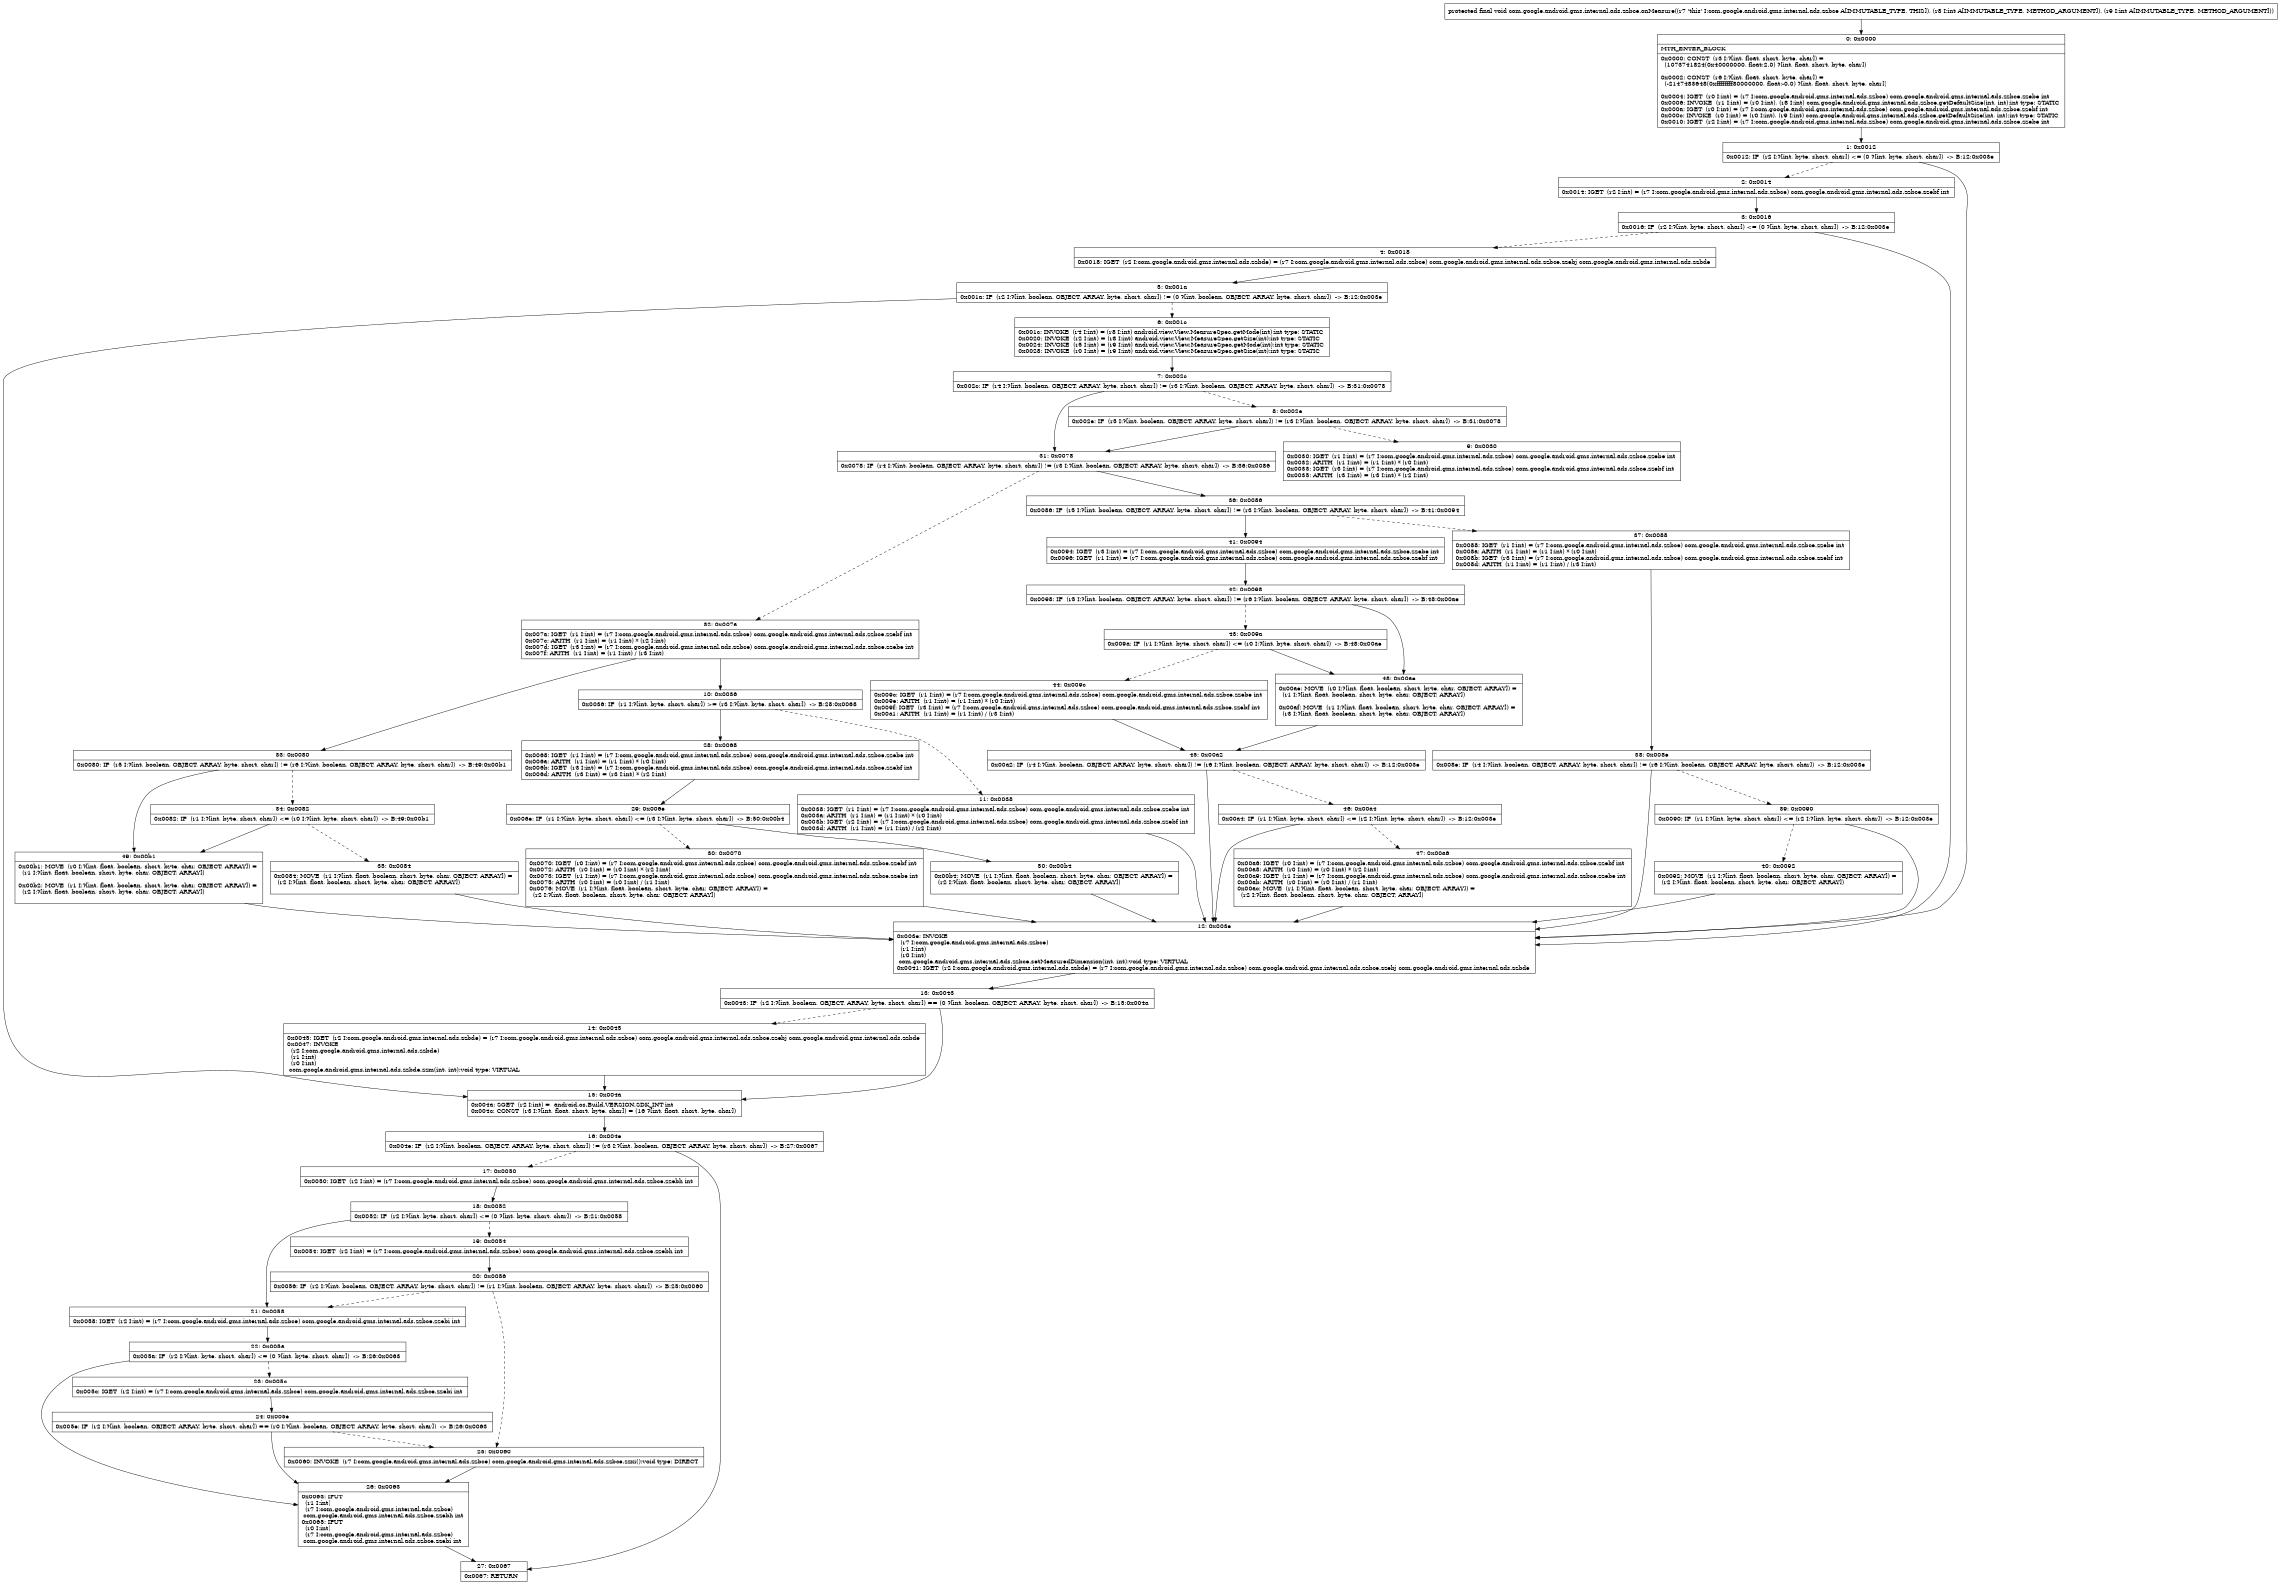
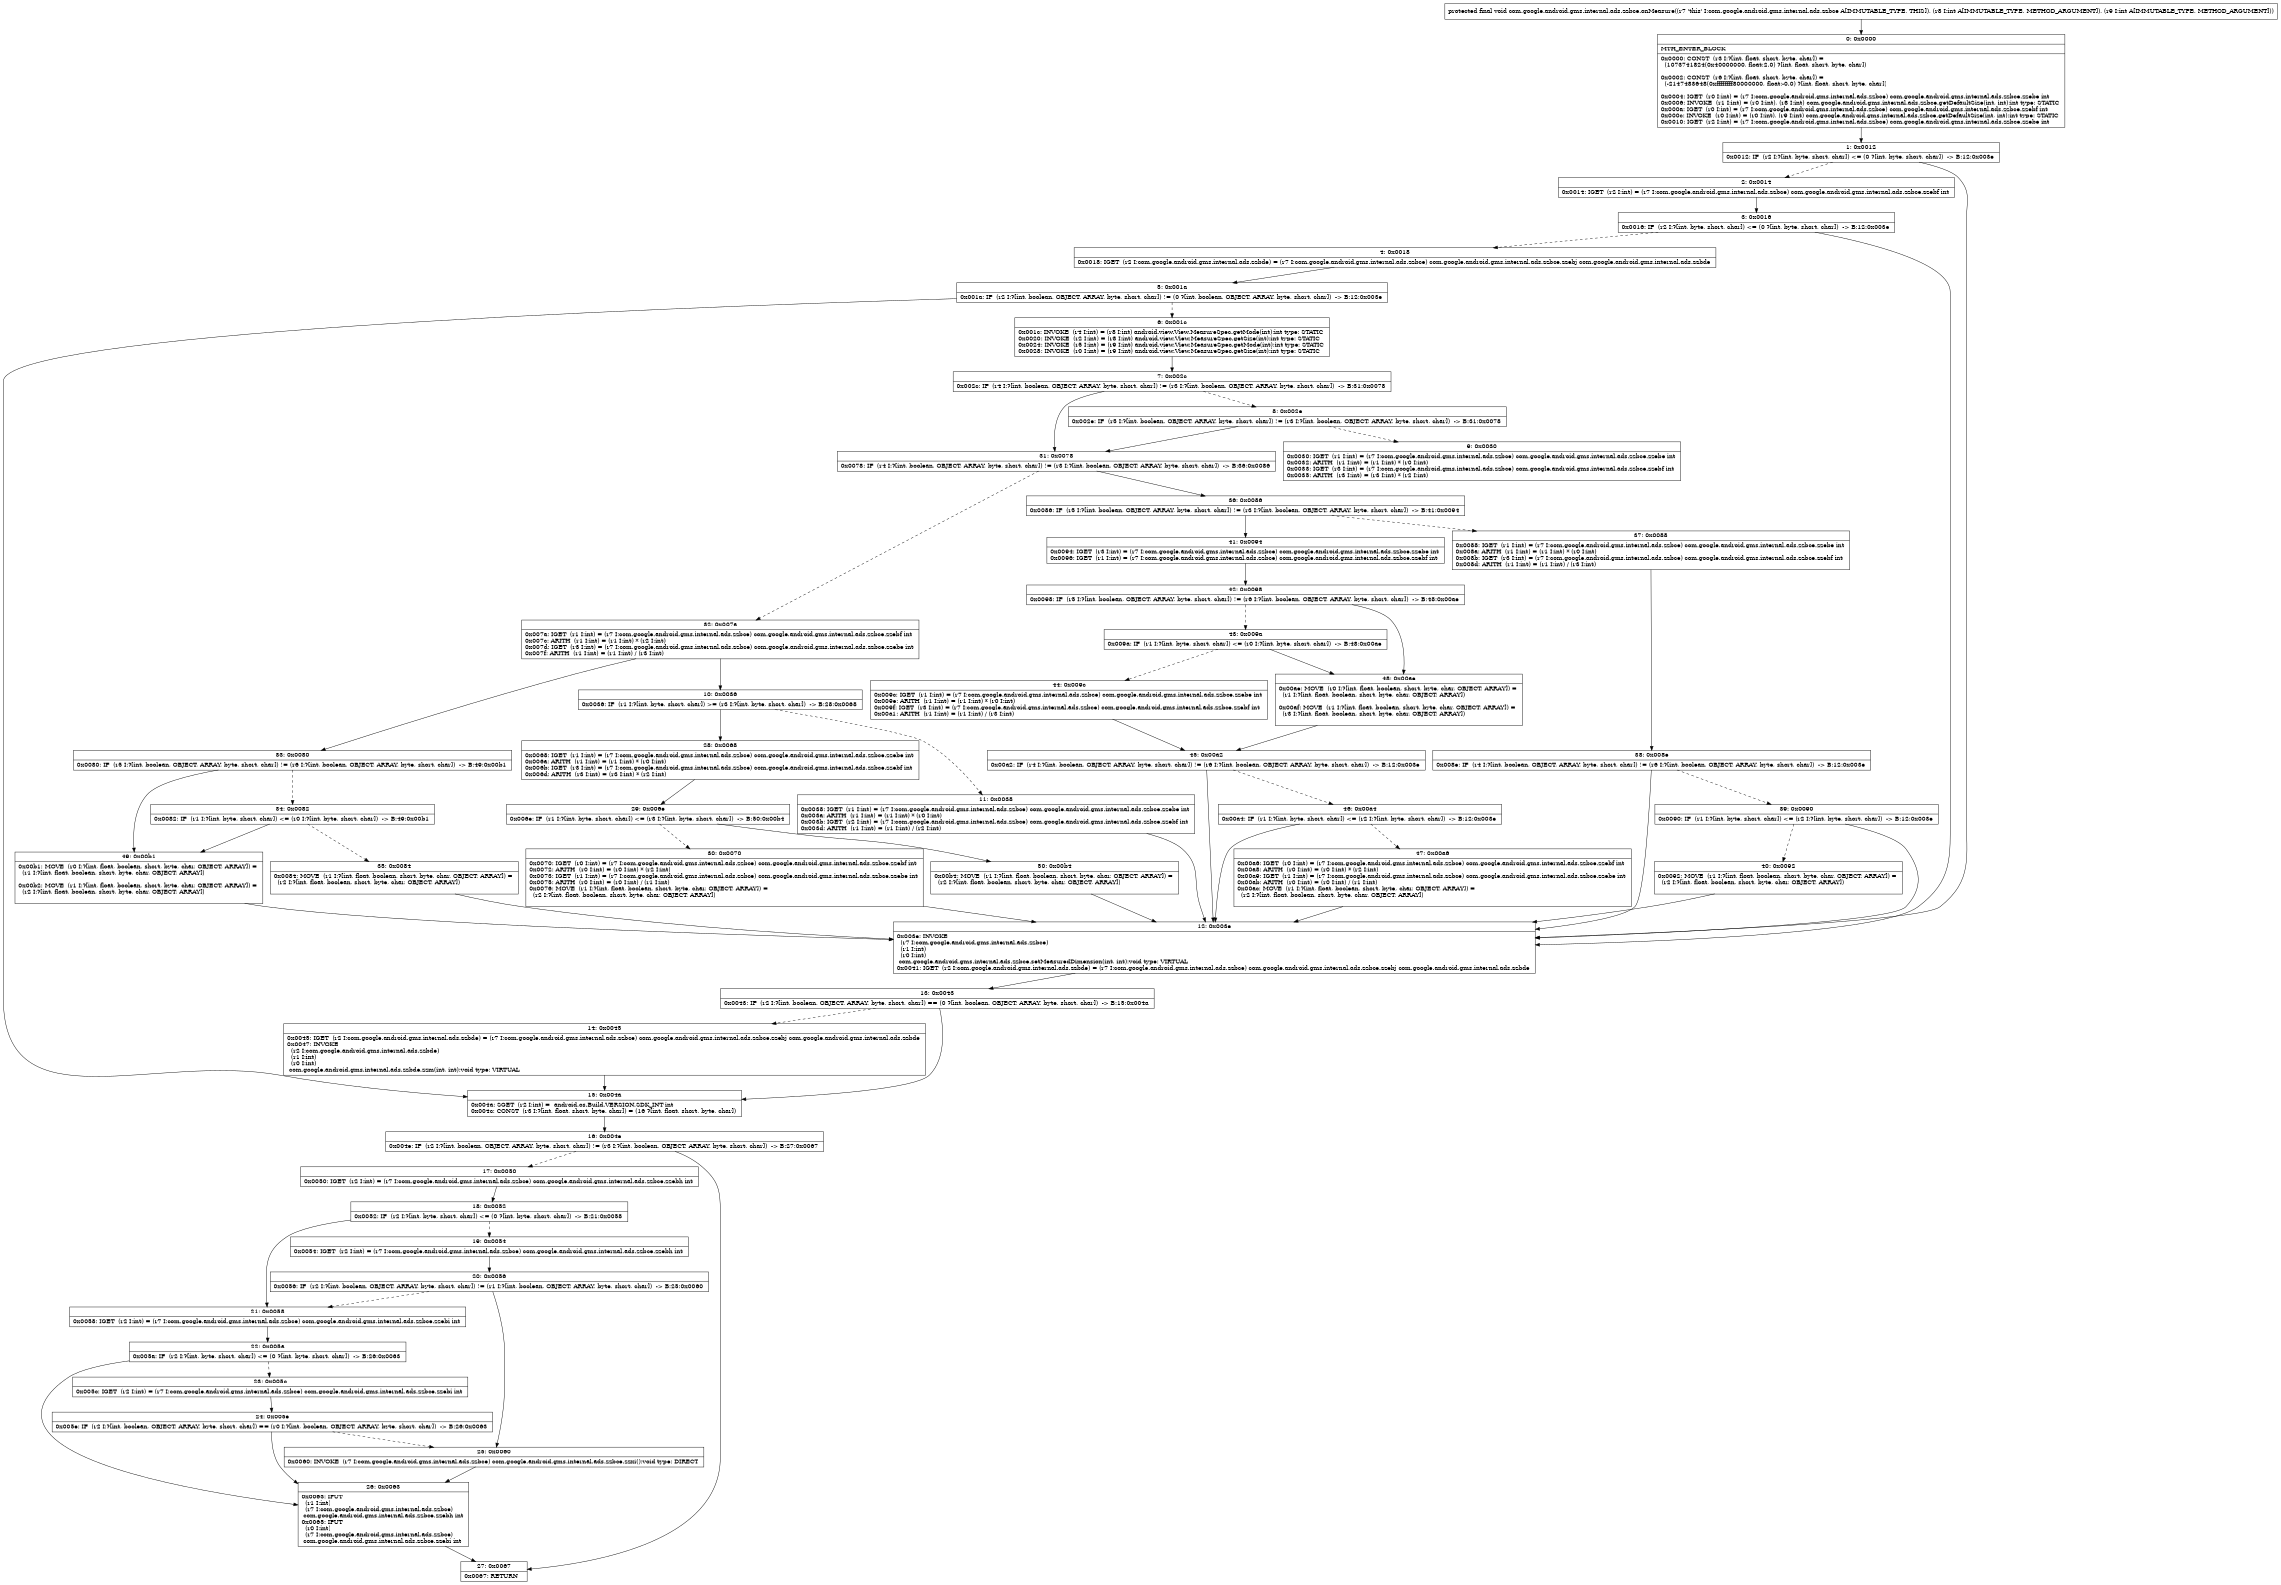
edge "20: 0x0056" -> "25: 0x0060": style dashed -> solid
